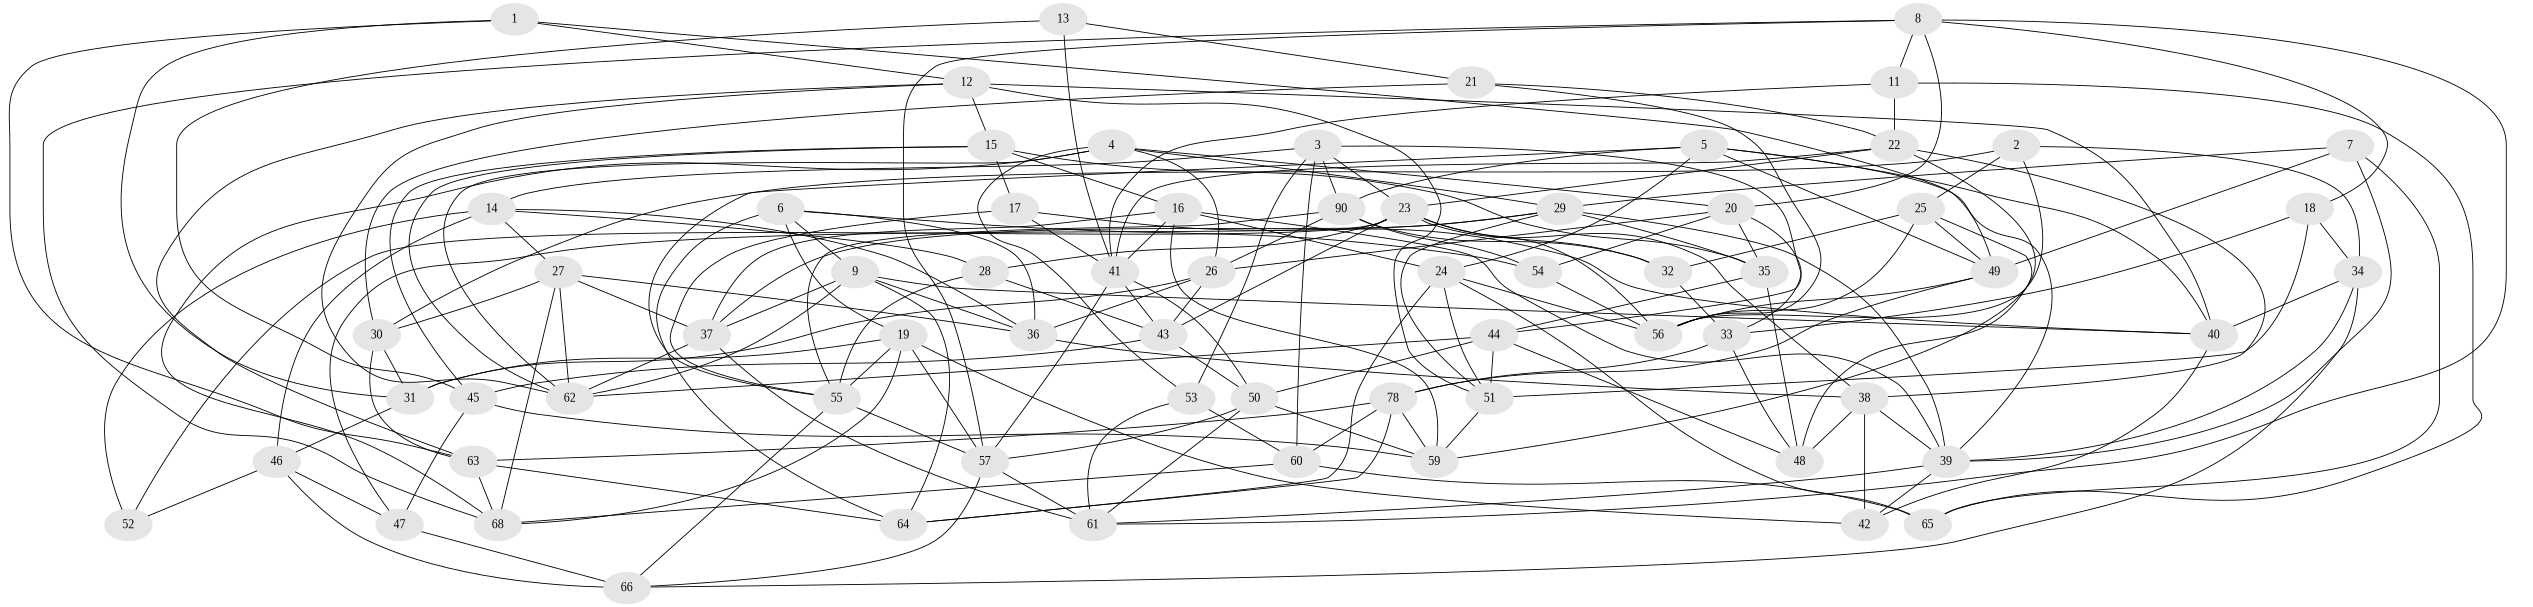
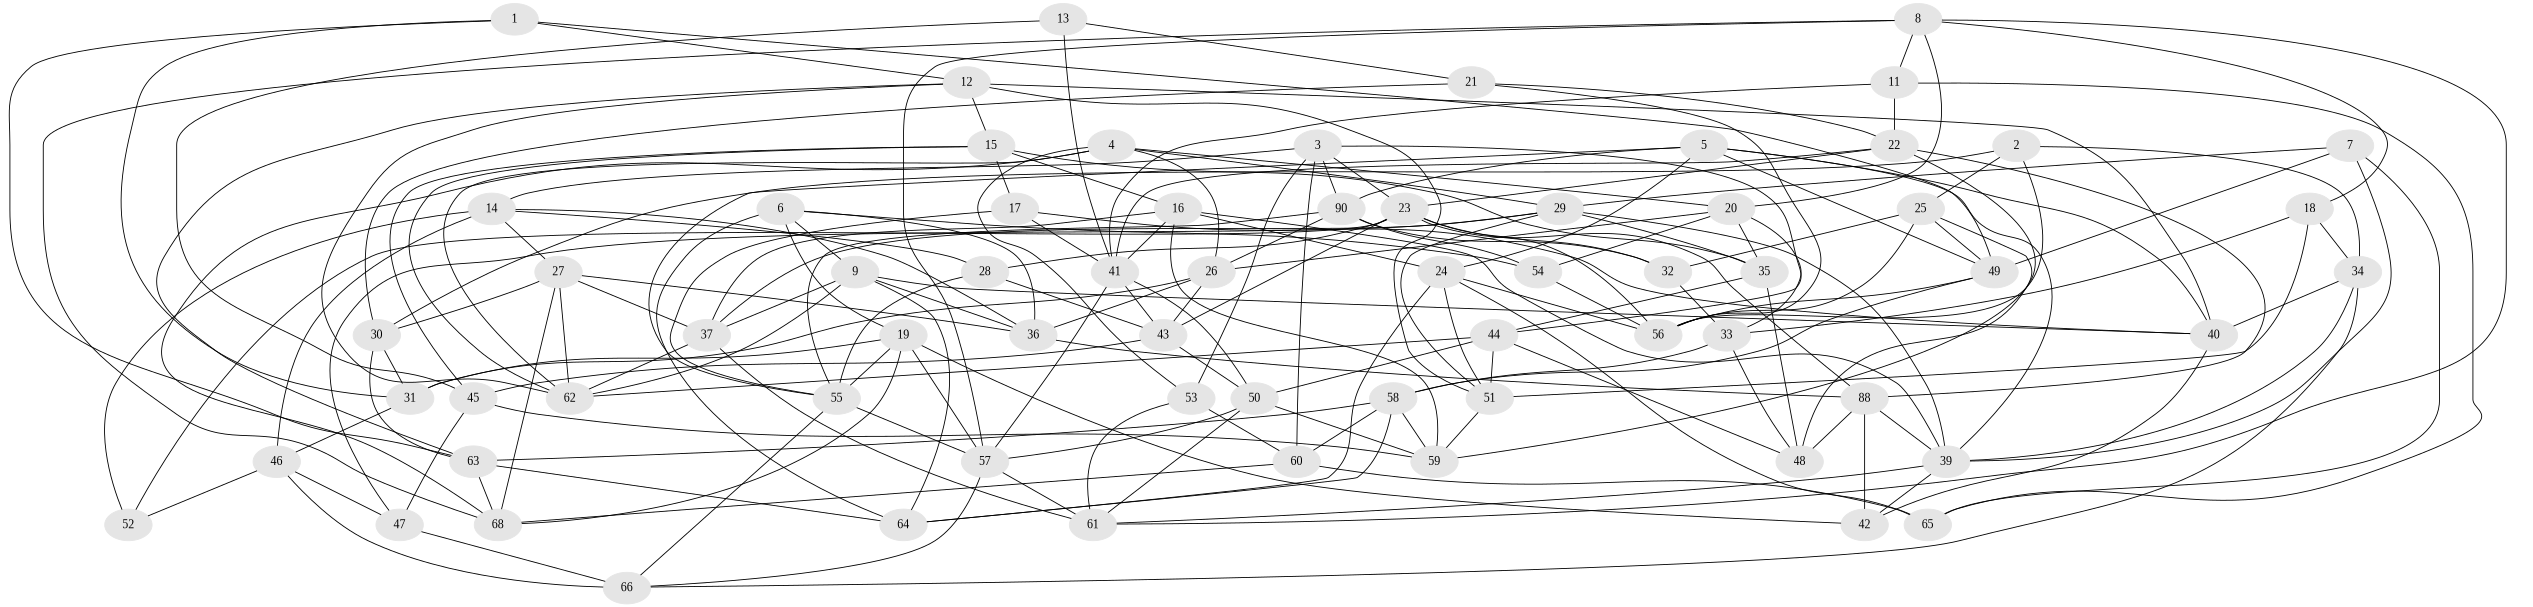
node "78": label "78" -> "58"
node "38": label "38" -> "88"
